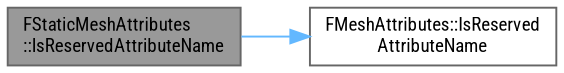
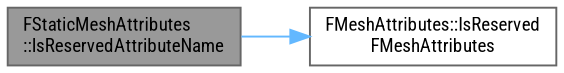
node "FMeshAttributes::IsReserved AttributeName": label "FMeshAttributes::IsReserved AttributeName" -> "FMeshAttributes::IsReserved FMeshAttributes"
